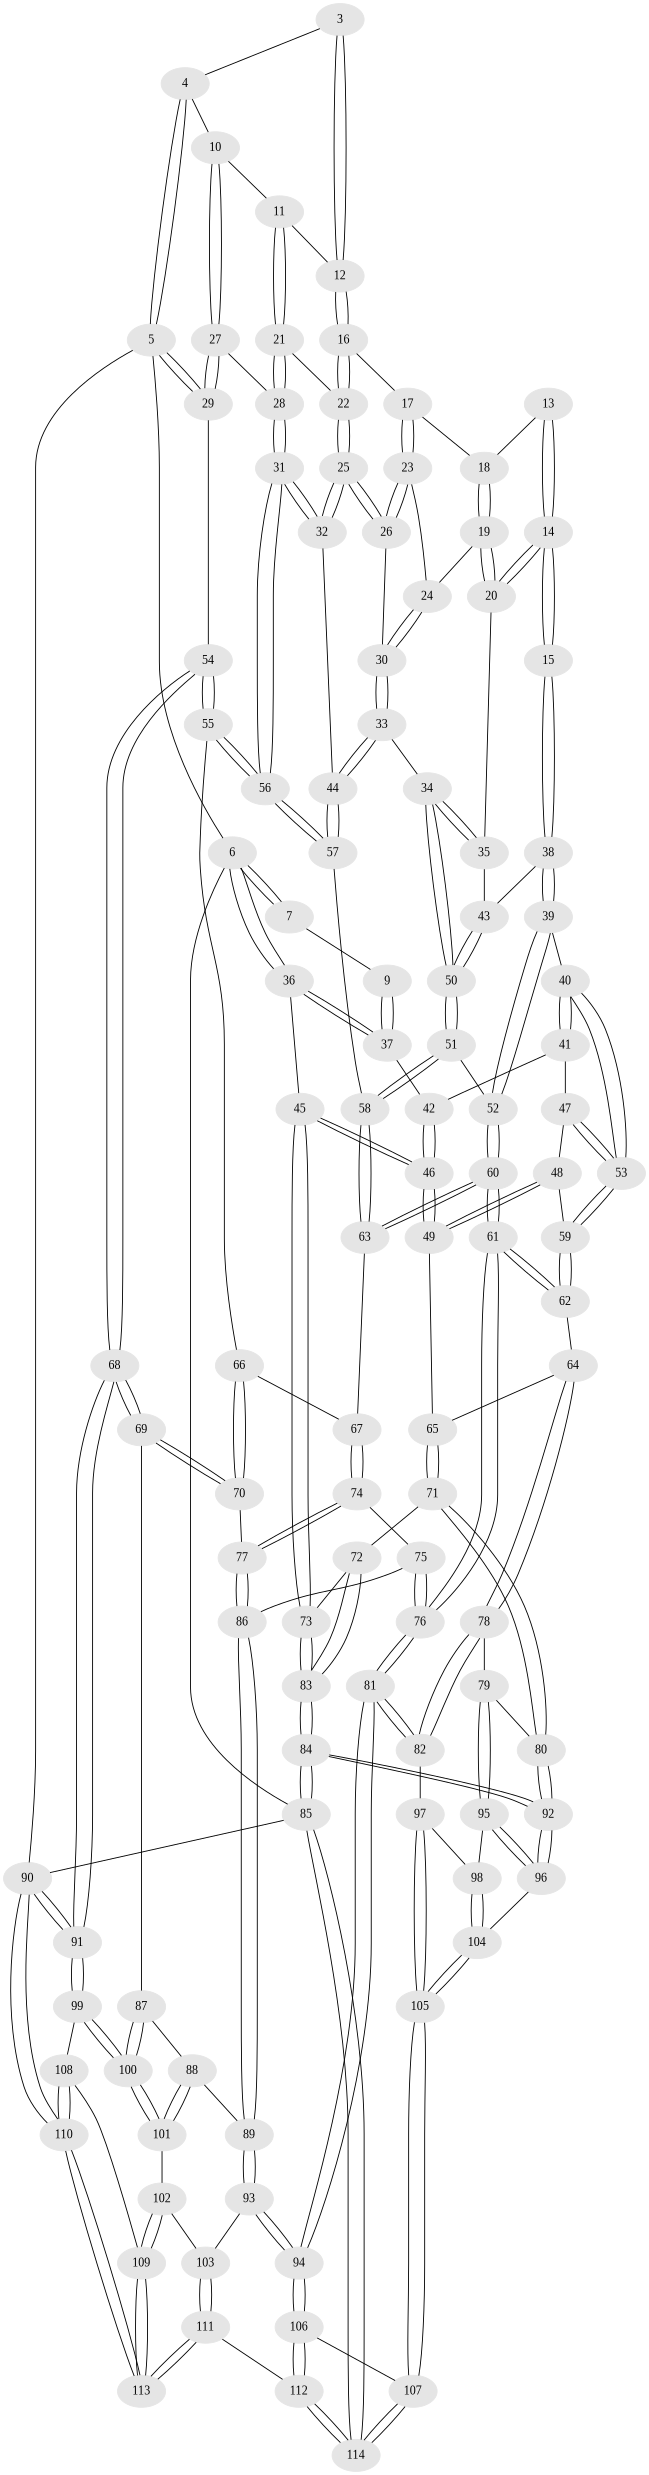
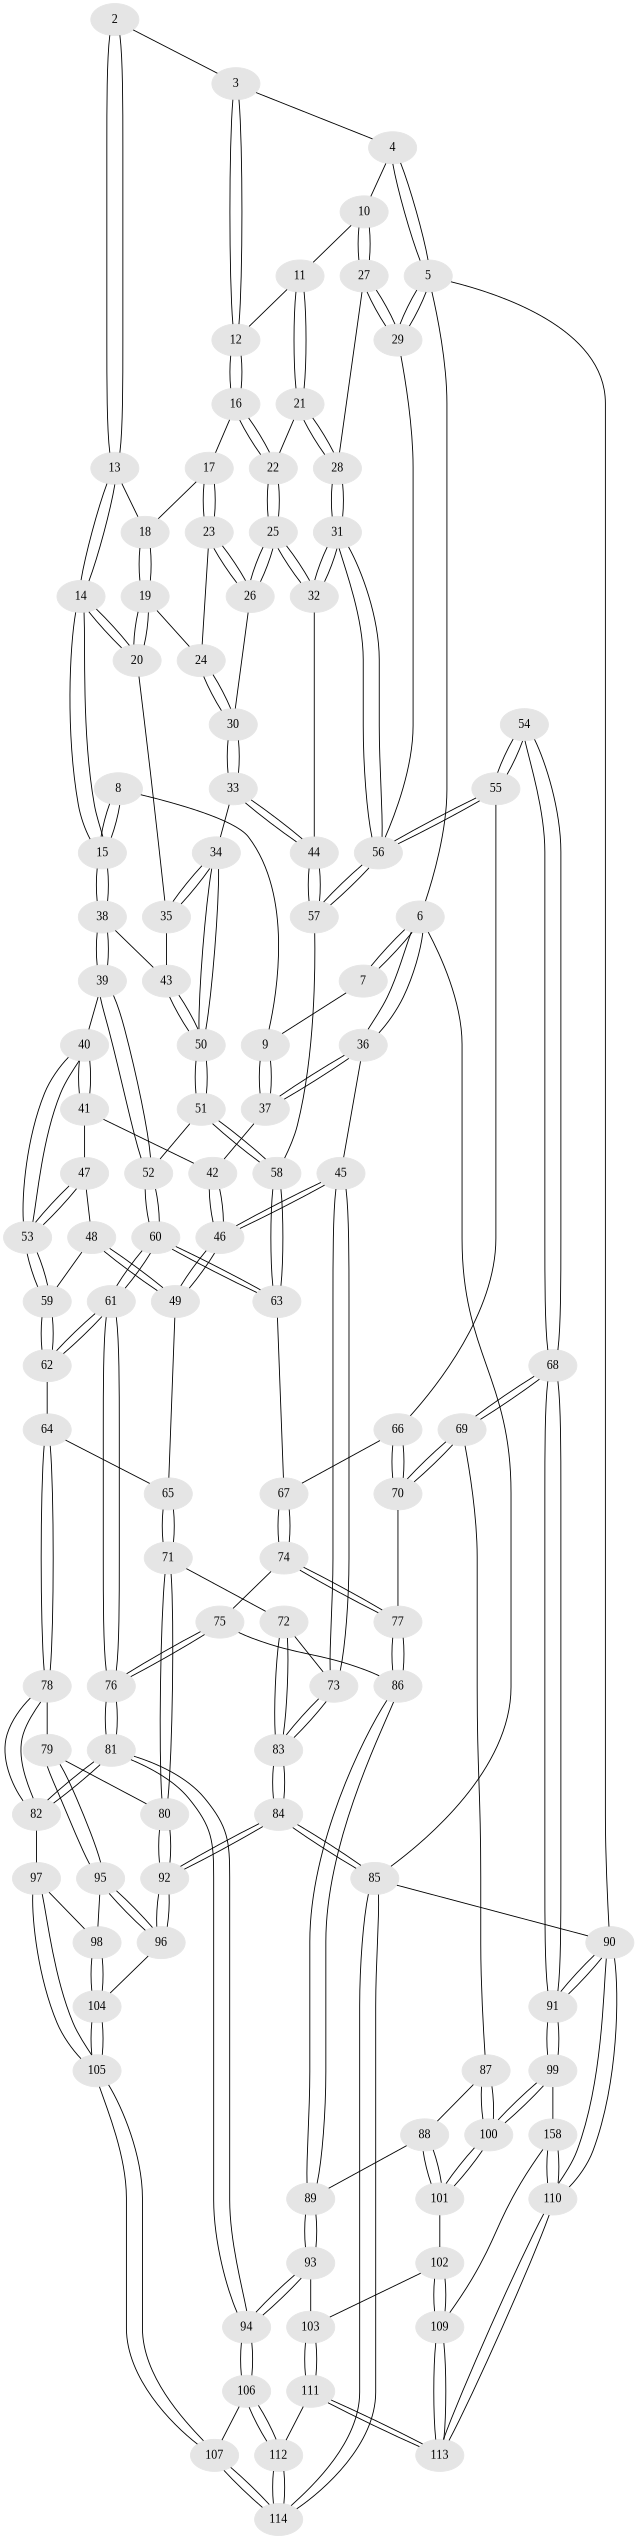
node "2": added
edge "29" -- "54": now "29" -- "56"
node "8": added
node "108": label "108" -> "158"
